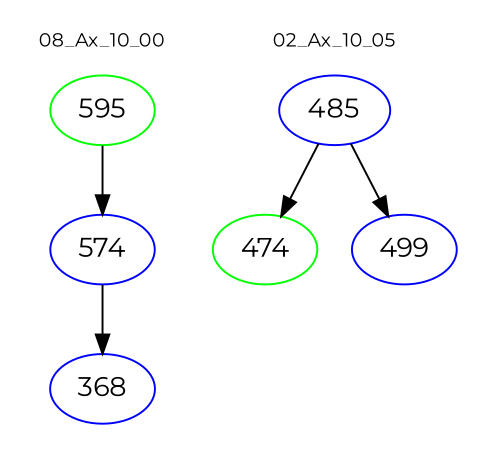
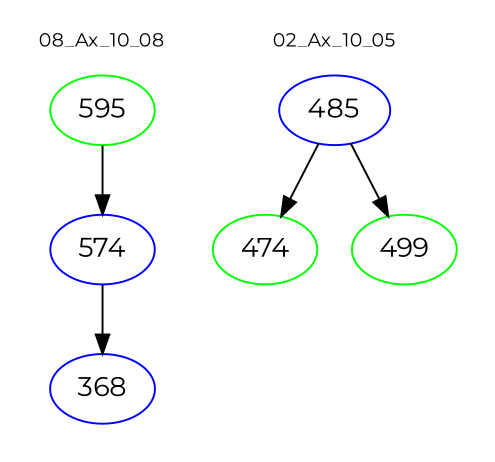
cluster "08_Ax_10_00": label "08_Ax_10_00" -> "08_Ax_10_08"
node "499": color blue -> green
